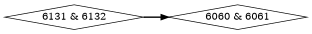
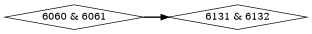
edge "6131 & 6132" -> "6060 & 6061": reversed
